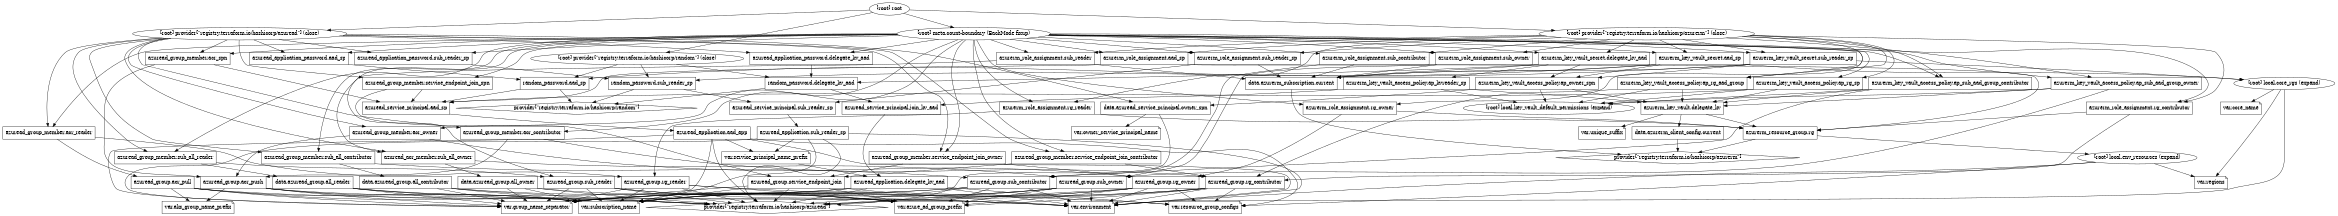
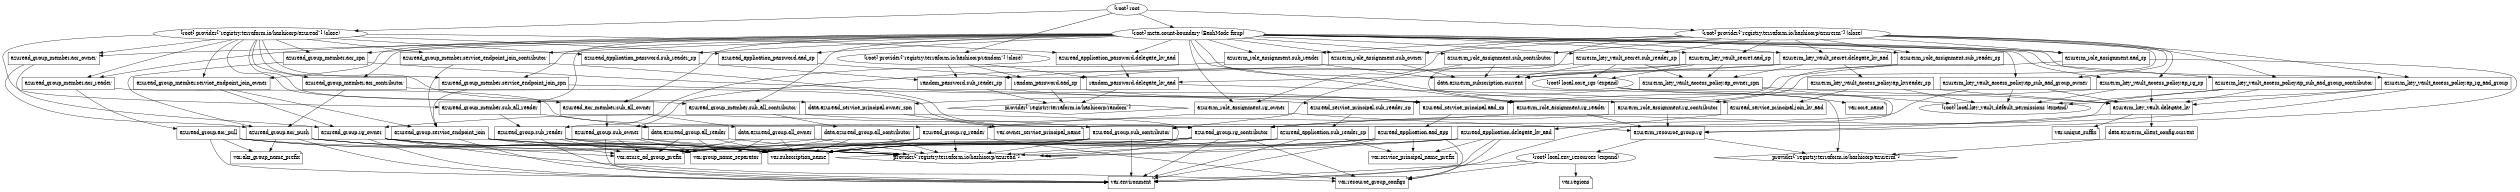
edge "[root] local.core_rgs (expand)" -> "var.regions": removed
edge "var.service_principal_name_prefix" -> "azuread_application.delegate_kv_aad": reversed
